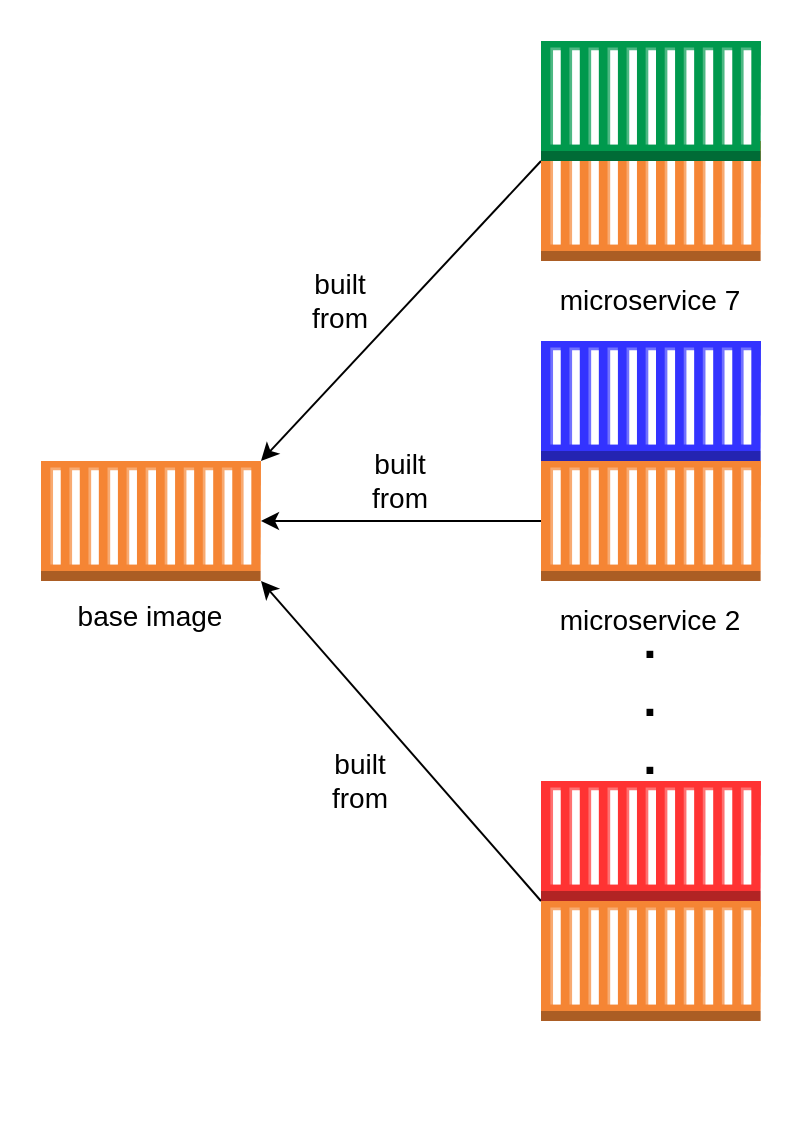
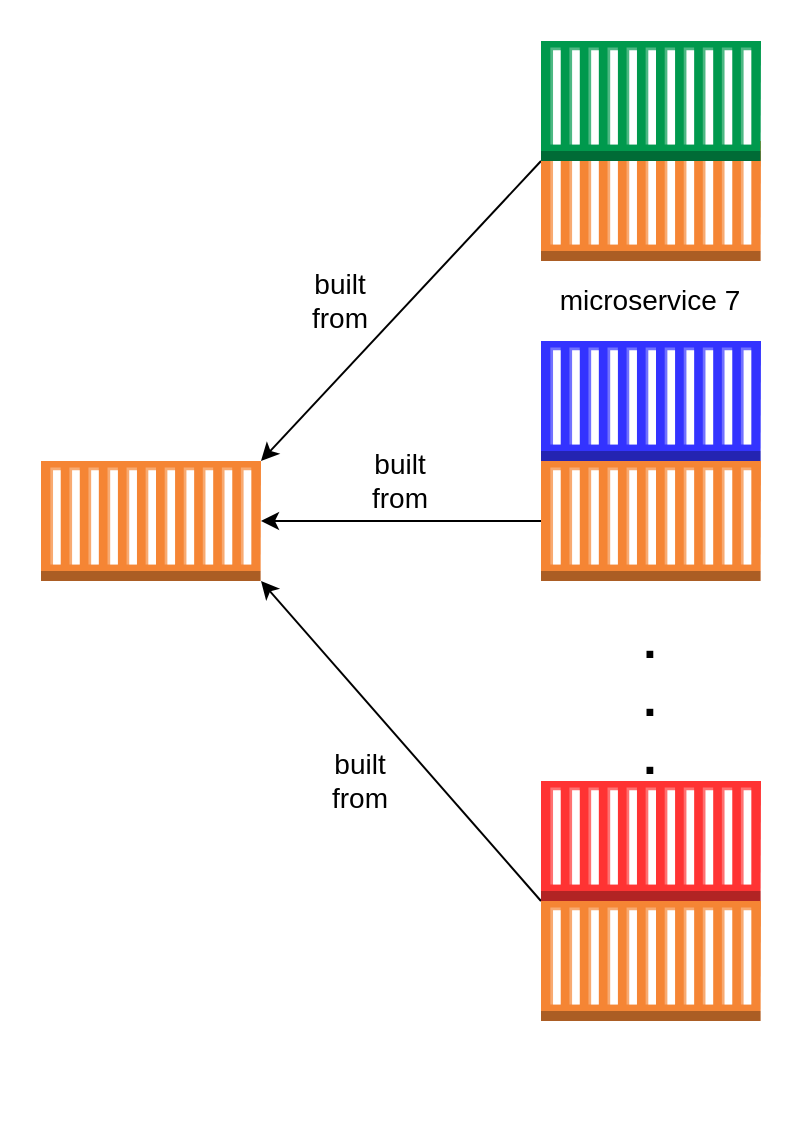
node "base image": removed
node "microservice 2": removed
